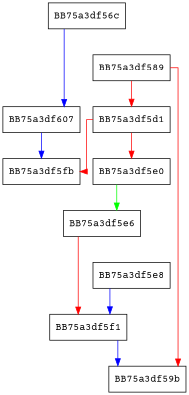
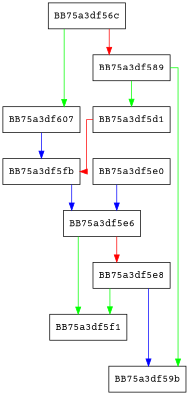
edge "BB75a3df56c" -> "BB75a3df589": added
edge "BB75a3df56c" -> "BB75a3df607": color blue -> green
edge "BB75a3df589" -> "BB75a3df5d1": color red -> green
edge "BB75a3df5d1" -> "BB75a3df5e0": removed
edge "BB75a3df5fb" -> "BB75a3df5e6": added
edge "BB75a3df5e0" -> "BB75a3df5e6": color green -> blue
edge "BB75a3df589" -> "BB75a3df59b": color red -> green
edge "BB75a3df5e6" -> "BB75a3df5e8": added
edge "BB75a3df5e6" -> "BB75a3df5f1": color red -> green
edge "BB75a3df5e8" -> "BB75a3df5f1": color blue -> green
edge "BB75a3df5f1" -> "BB75a3df59b": now "BB75a3df5e8" -> "BB75a3df59b"
